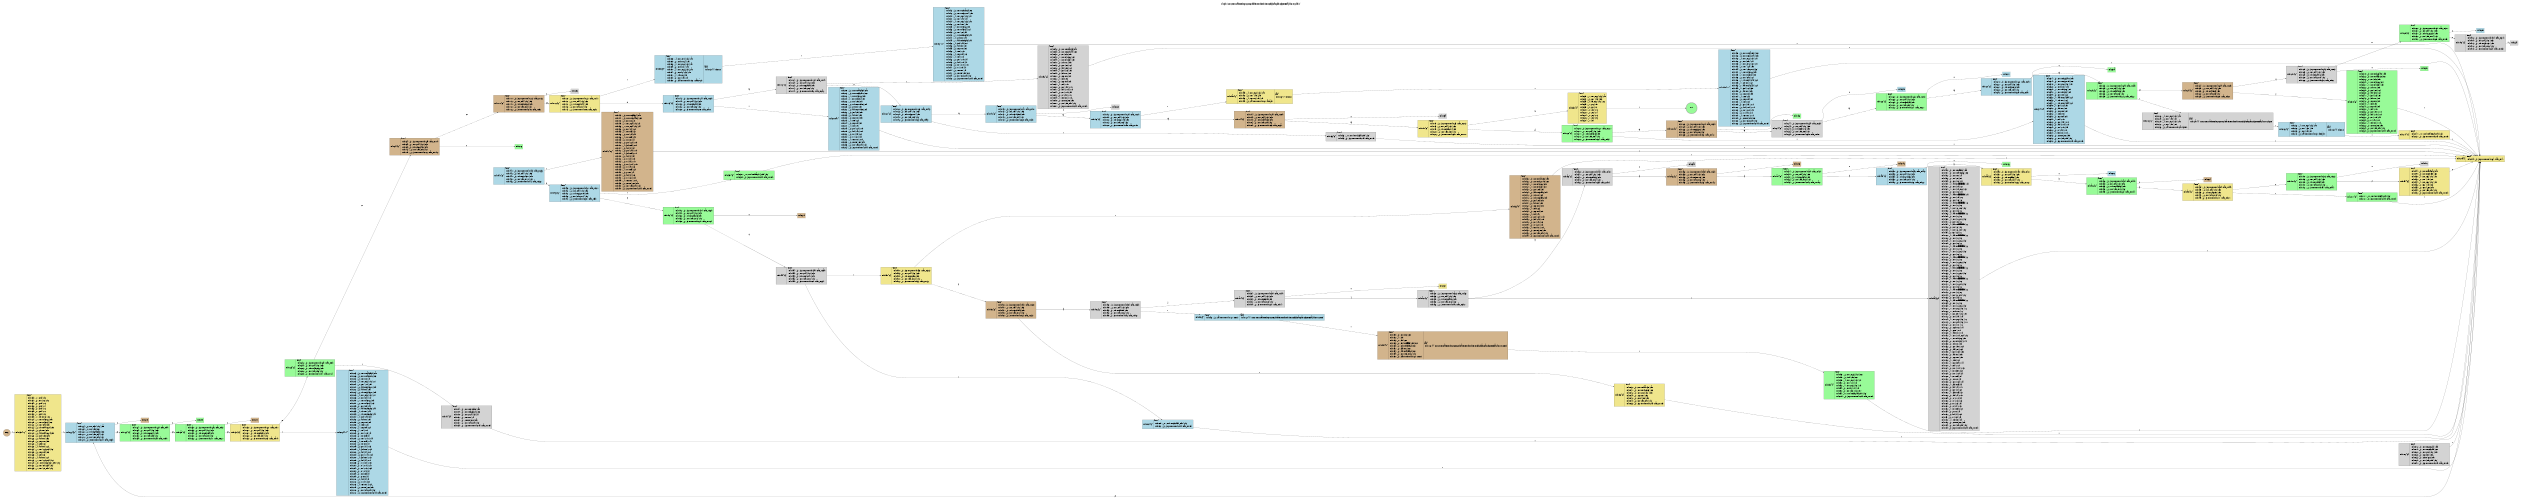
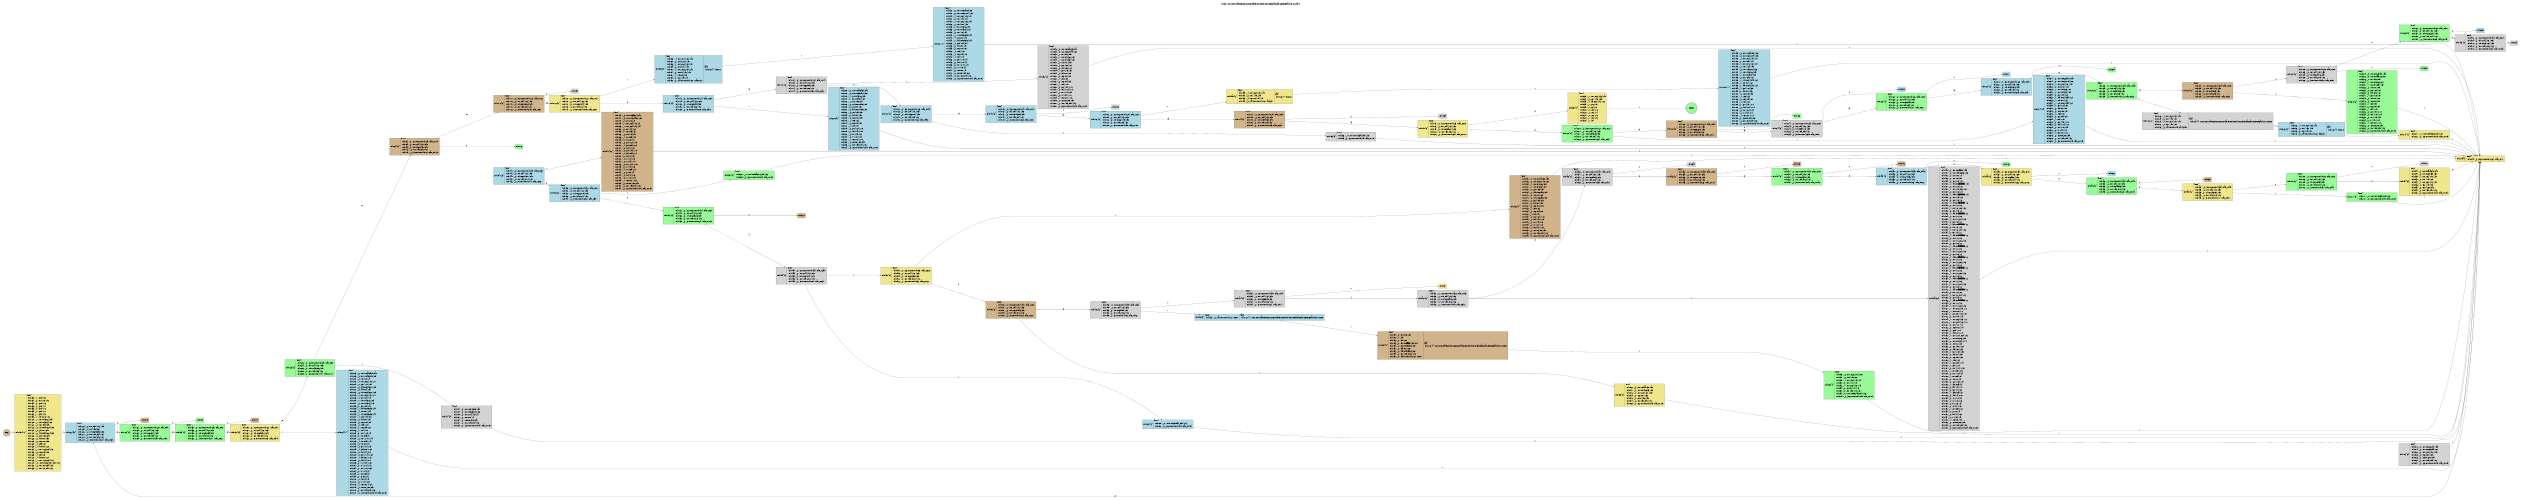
node "Exit": label "Exit" -> "Desktop"
